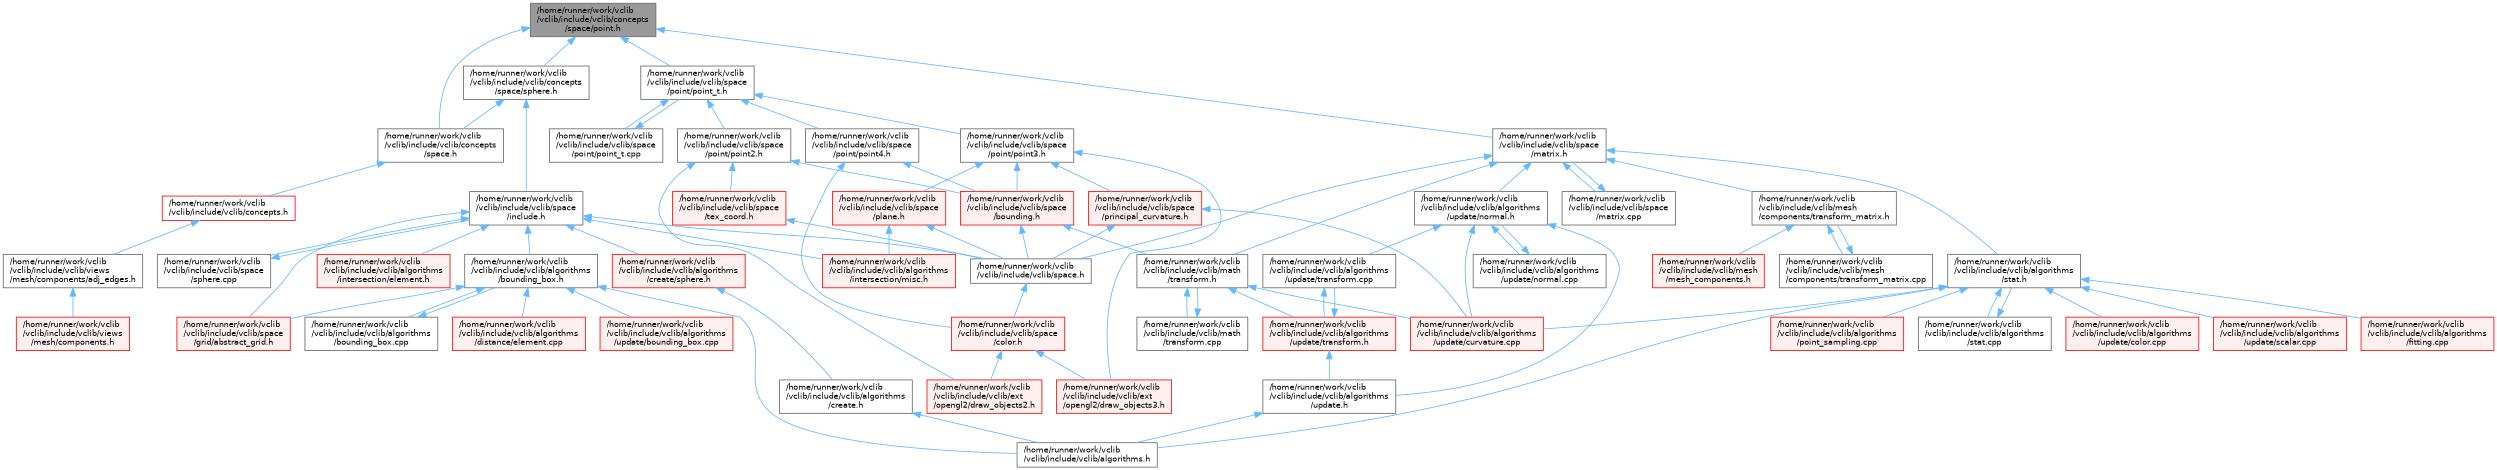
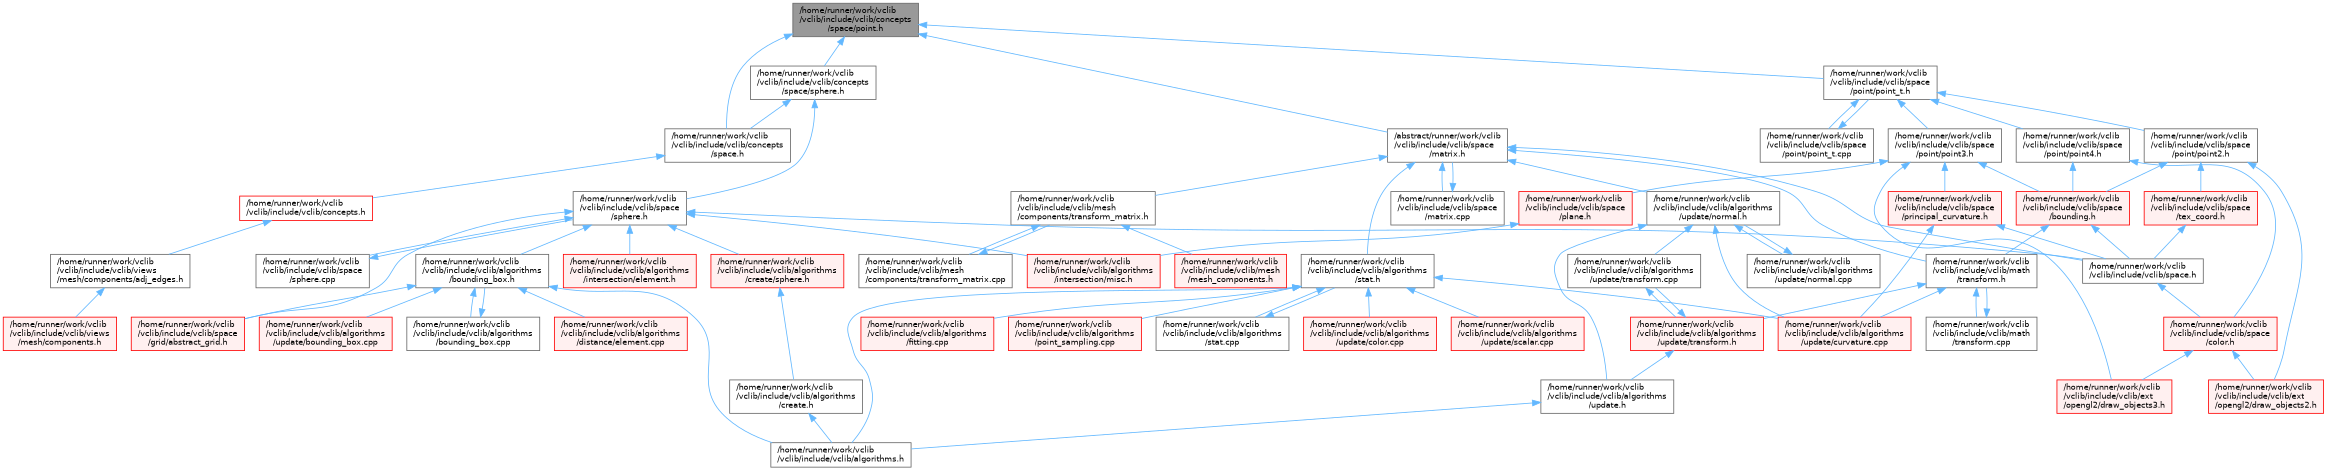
node "/home/runner/work/vclib /vclib/include/vclib/space /matrix.h": label "/home/runner/work/vclib /vclib/include/vclib/space /matrix.h" -> "/abstract/runner/work/vclib /vclib/include/vclib/space /matrix.h"
node "/home/runner/work/vclib /vclib/include/vclib/space /include.h": label "/home/runner/work/vclib /vclib/include/vclib/space /include.h" -> "/home/runner/work/vclib /vclib/include/vclib/space /sphere.h"
edge "/home/runner/work/vclib /vclib/include/vclib/space.h" -> "/home/runner/work/vclib /vclib/include/vclib/space /plane.h": removed
